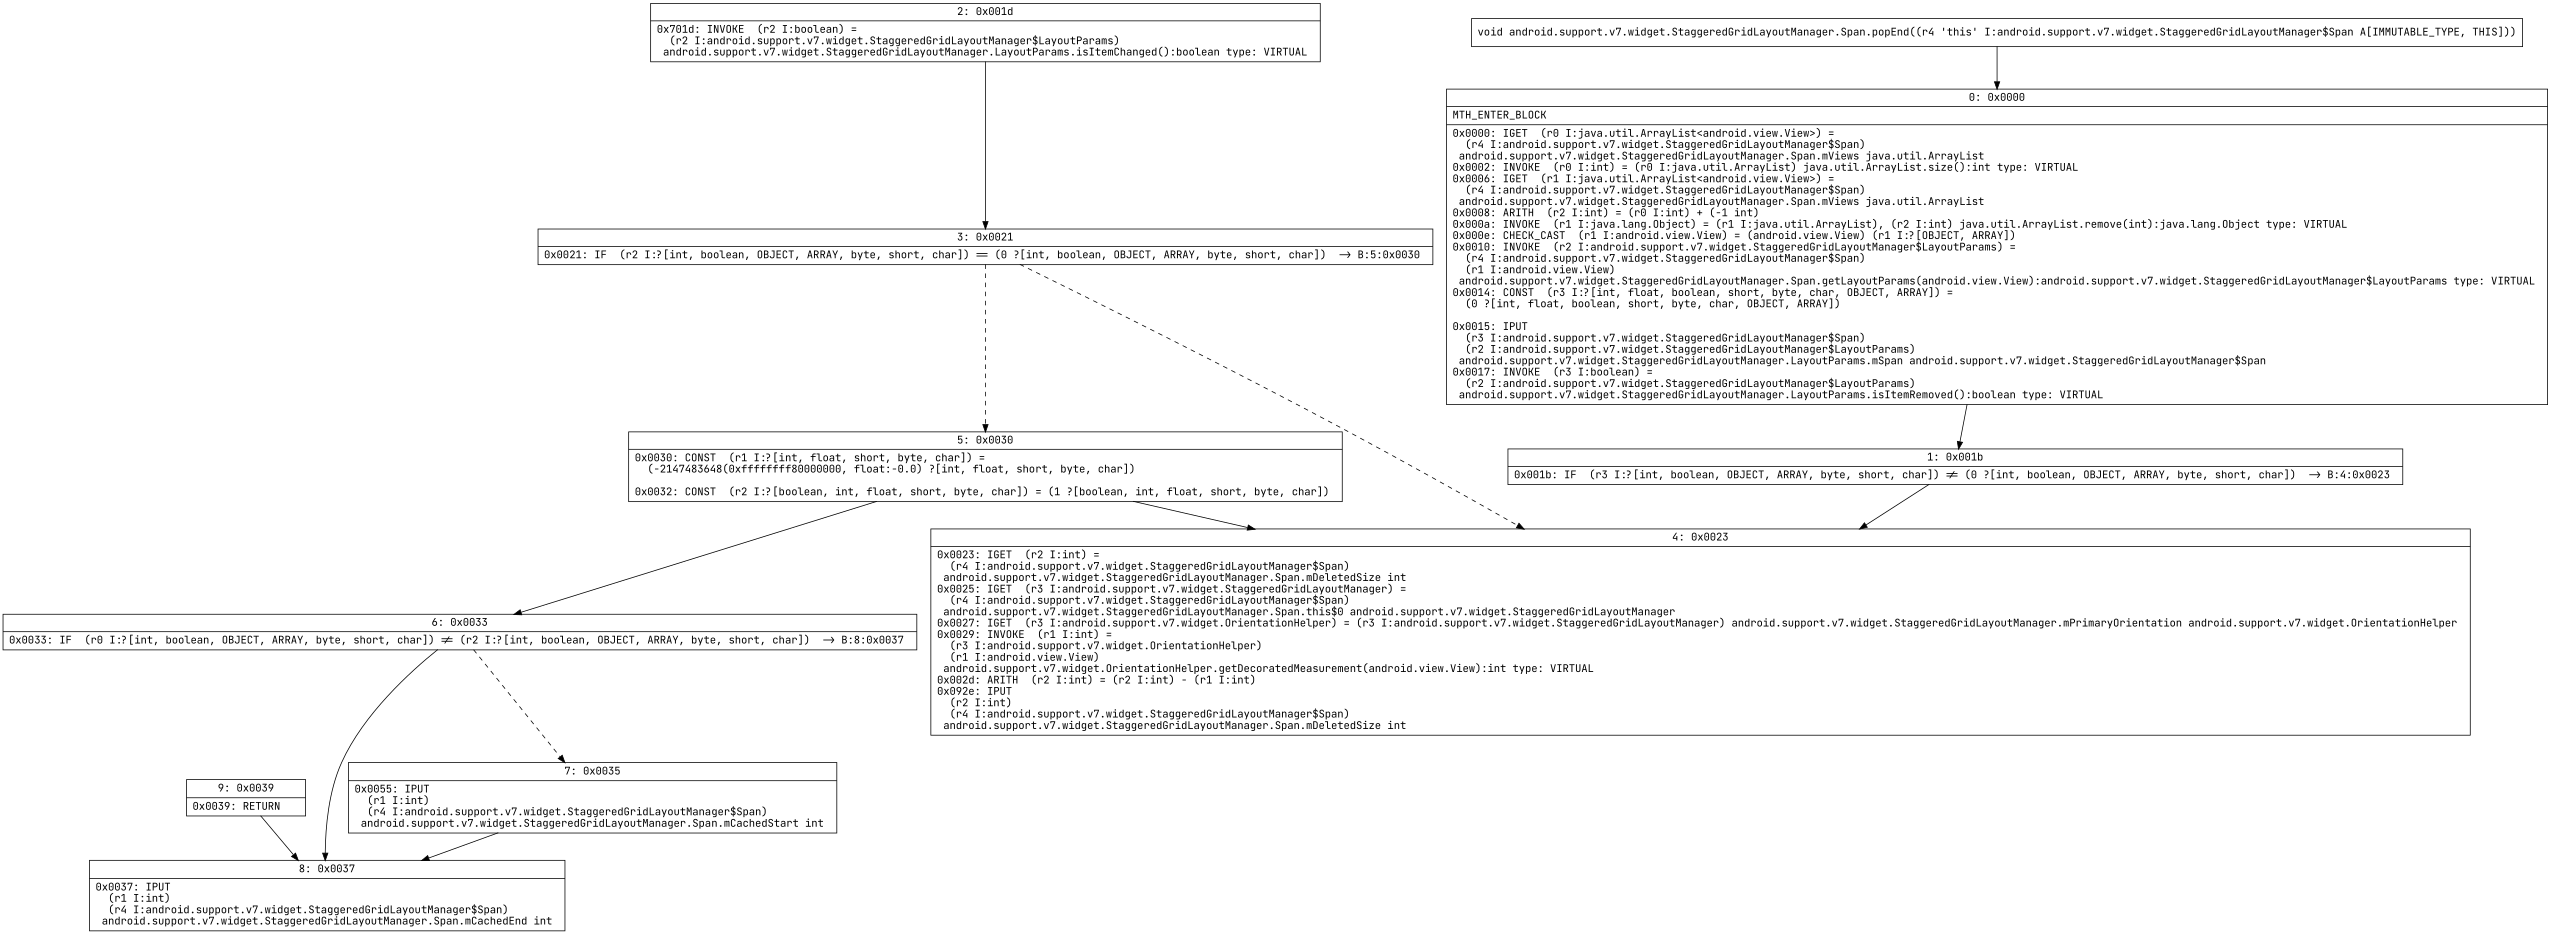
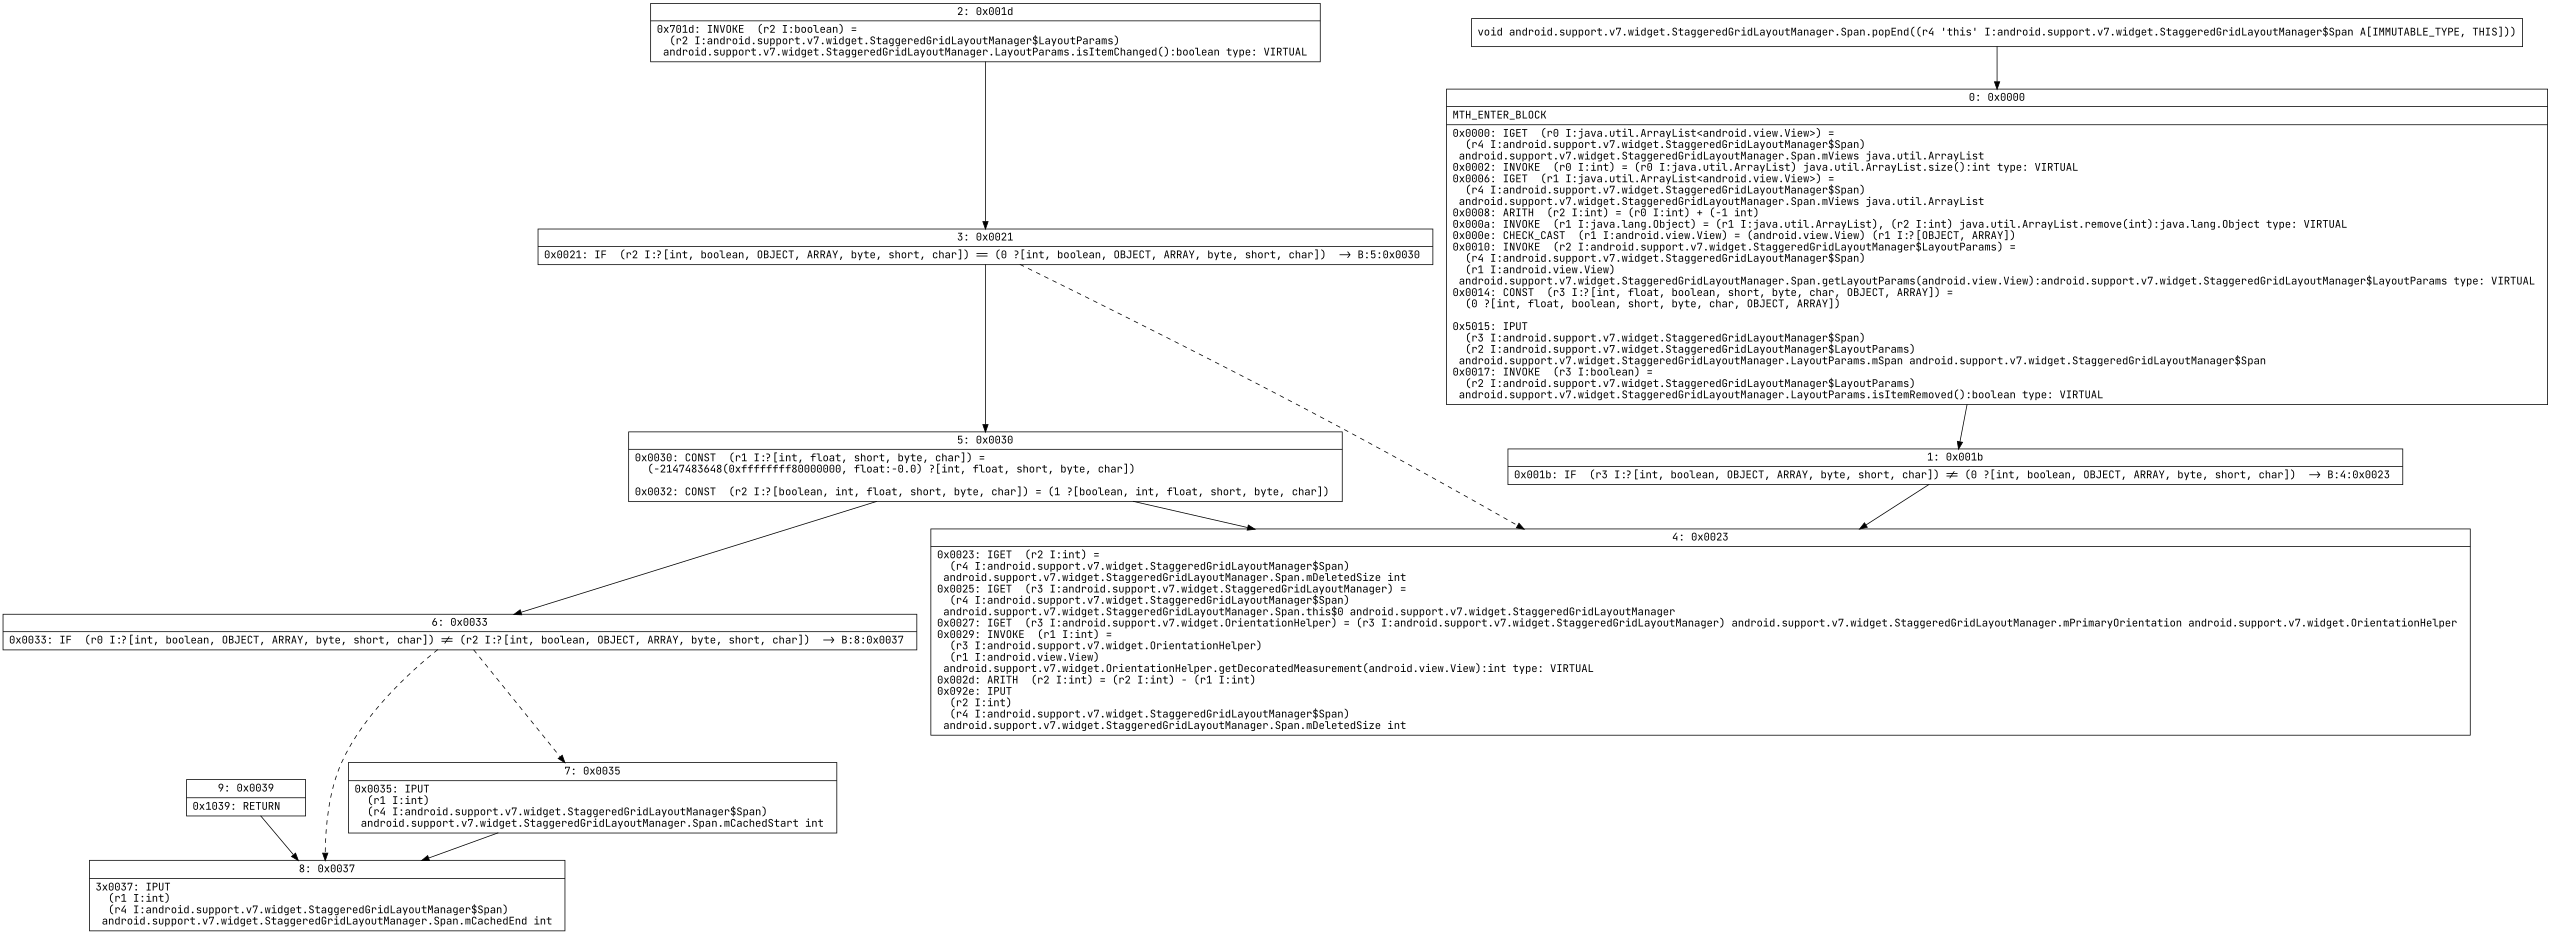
node "0: 0x0000": text "0x0015: IPUT" -> "0x5015: IPUT"
edge "3: 0x0021" -> "5: 0x0030": style dashed -> solid
edge "6: 0x0033" -> "8: 0x0037": style solid -> dashed
node "7: 0x0035": text "0x0055: IPUT" -> "0x0035: IPUT"
node "9: 0x0039": text "0x0039: RETURN" -> "0x1039: RETURN"
node "8: 0x0037": text "0x0037: IPUT" -> "3x0037: IPUT"
